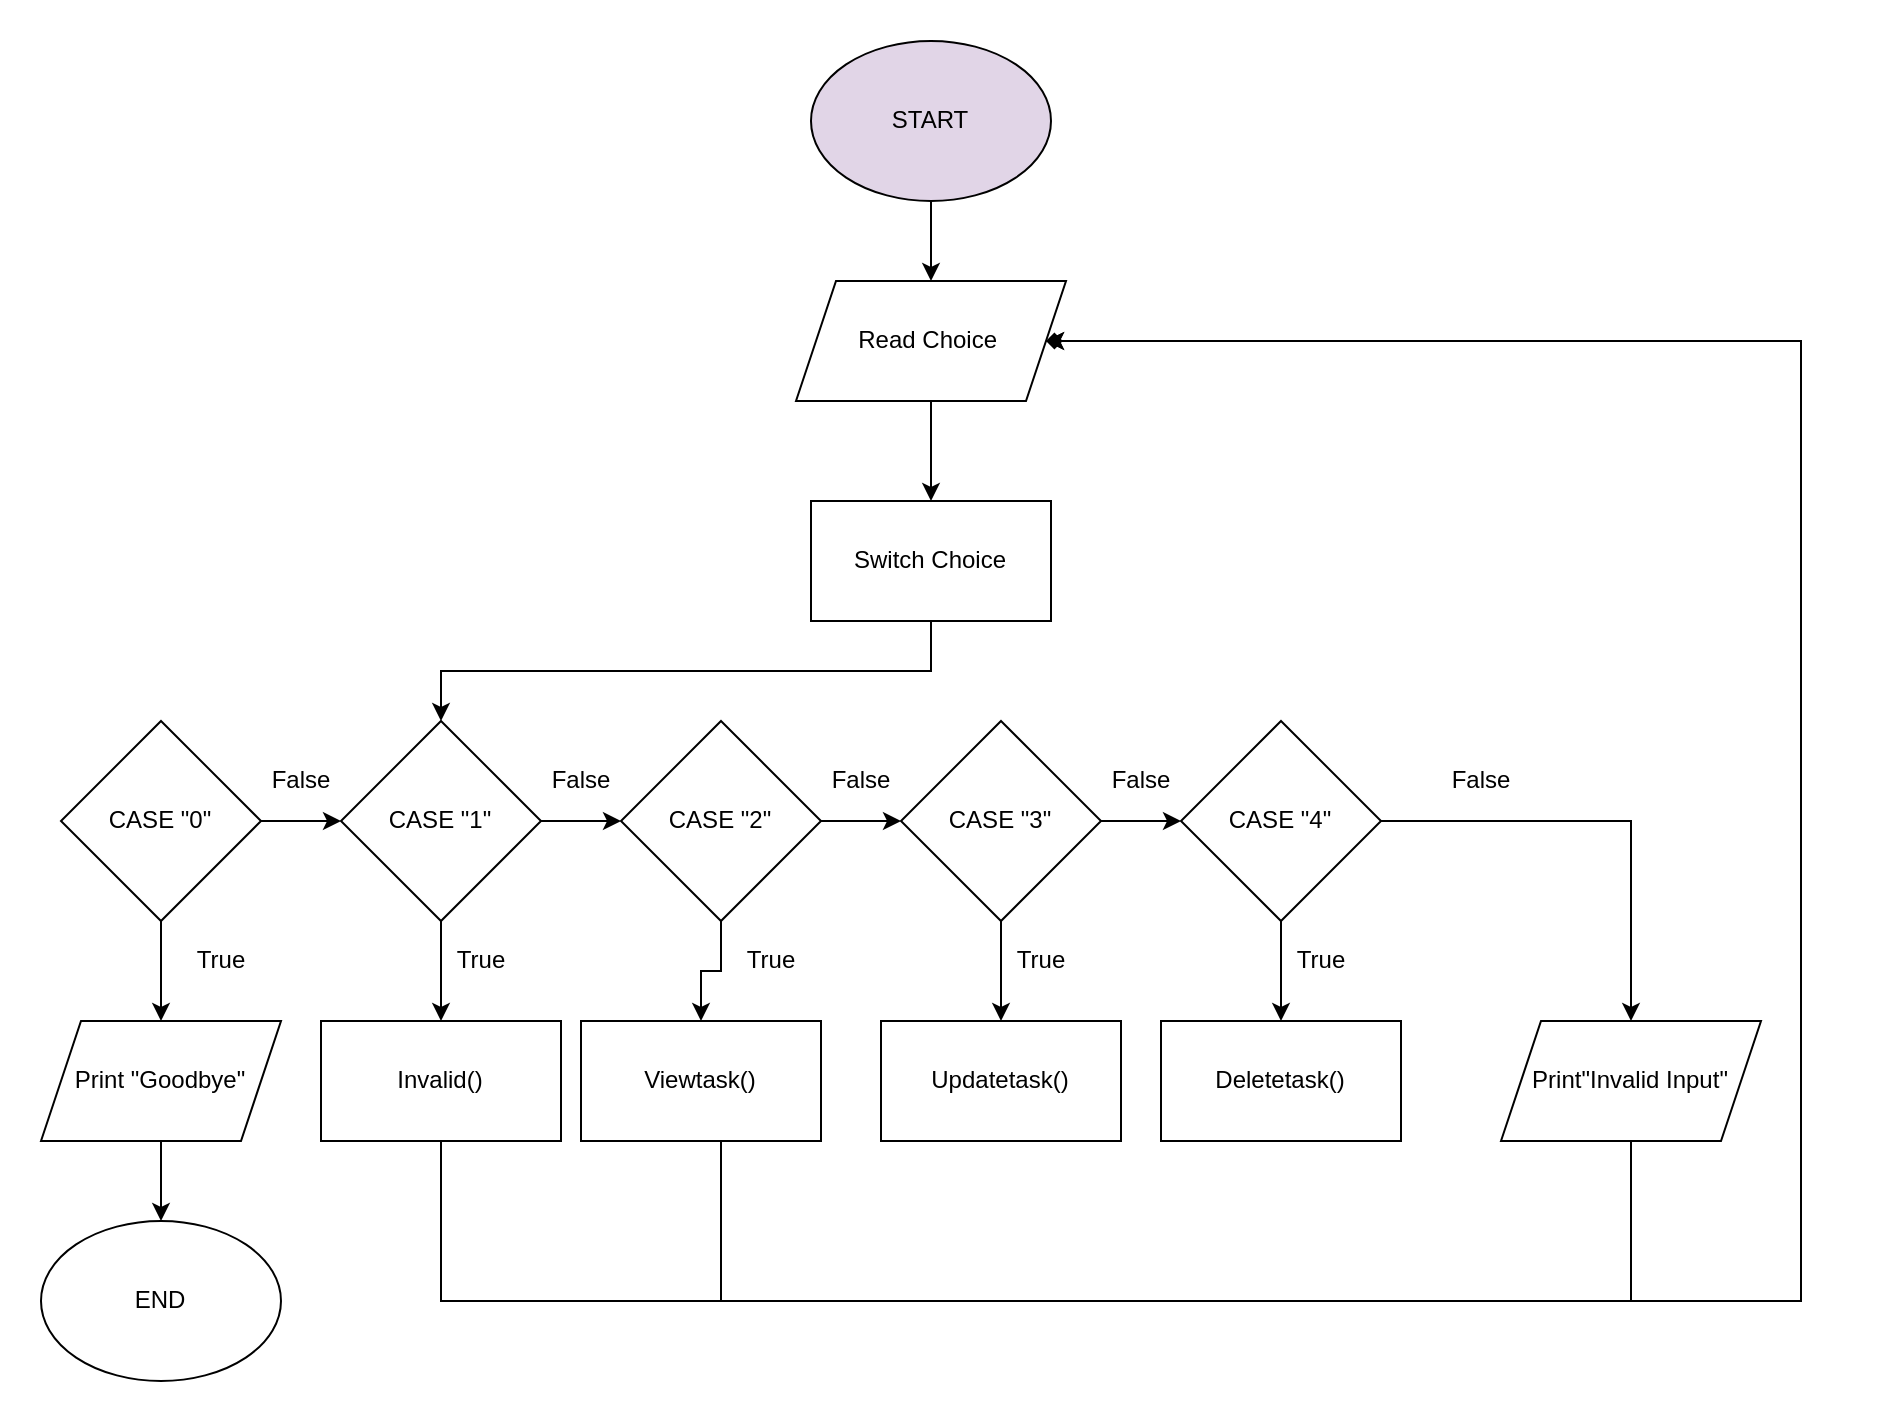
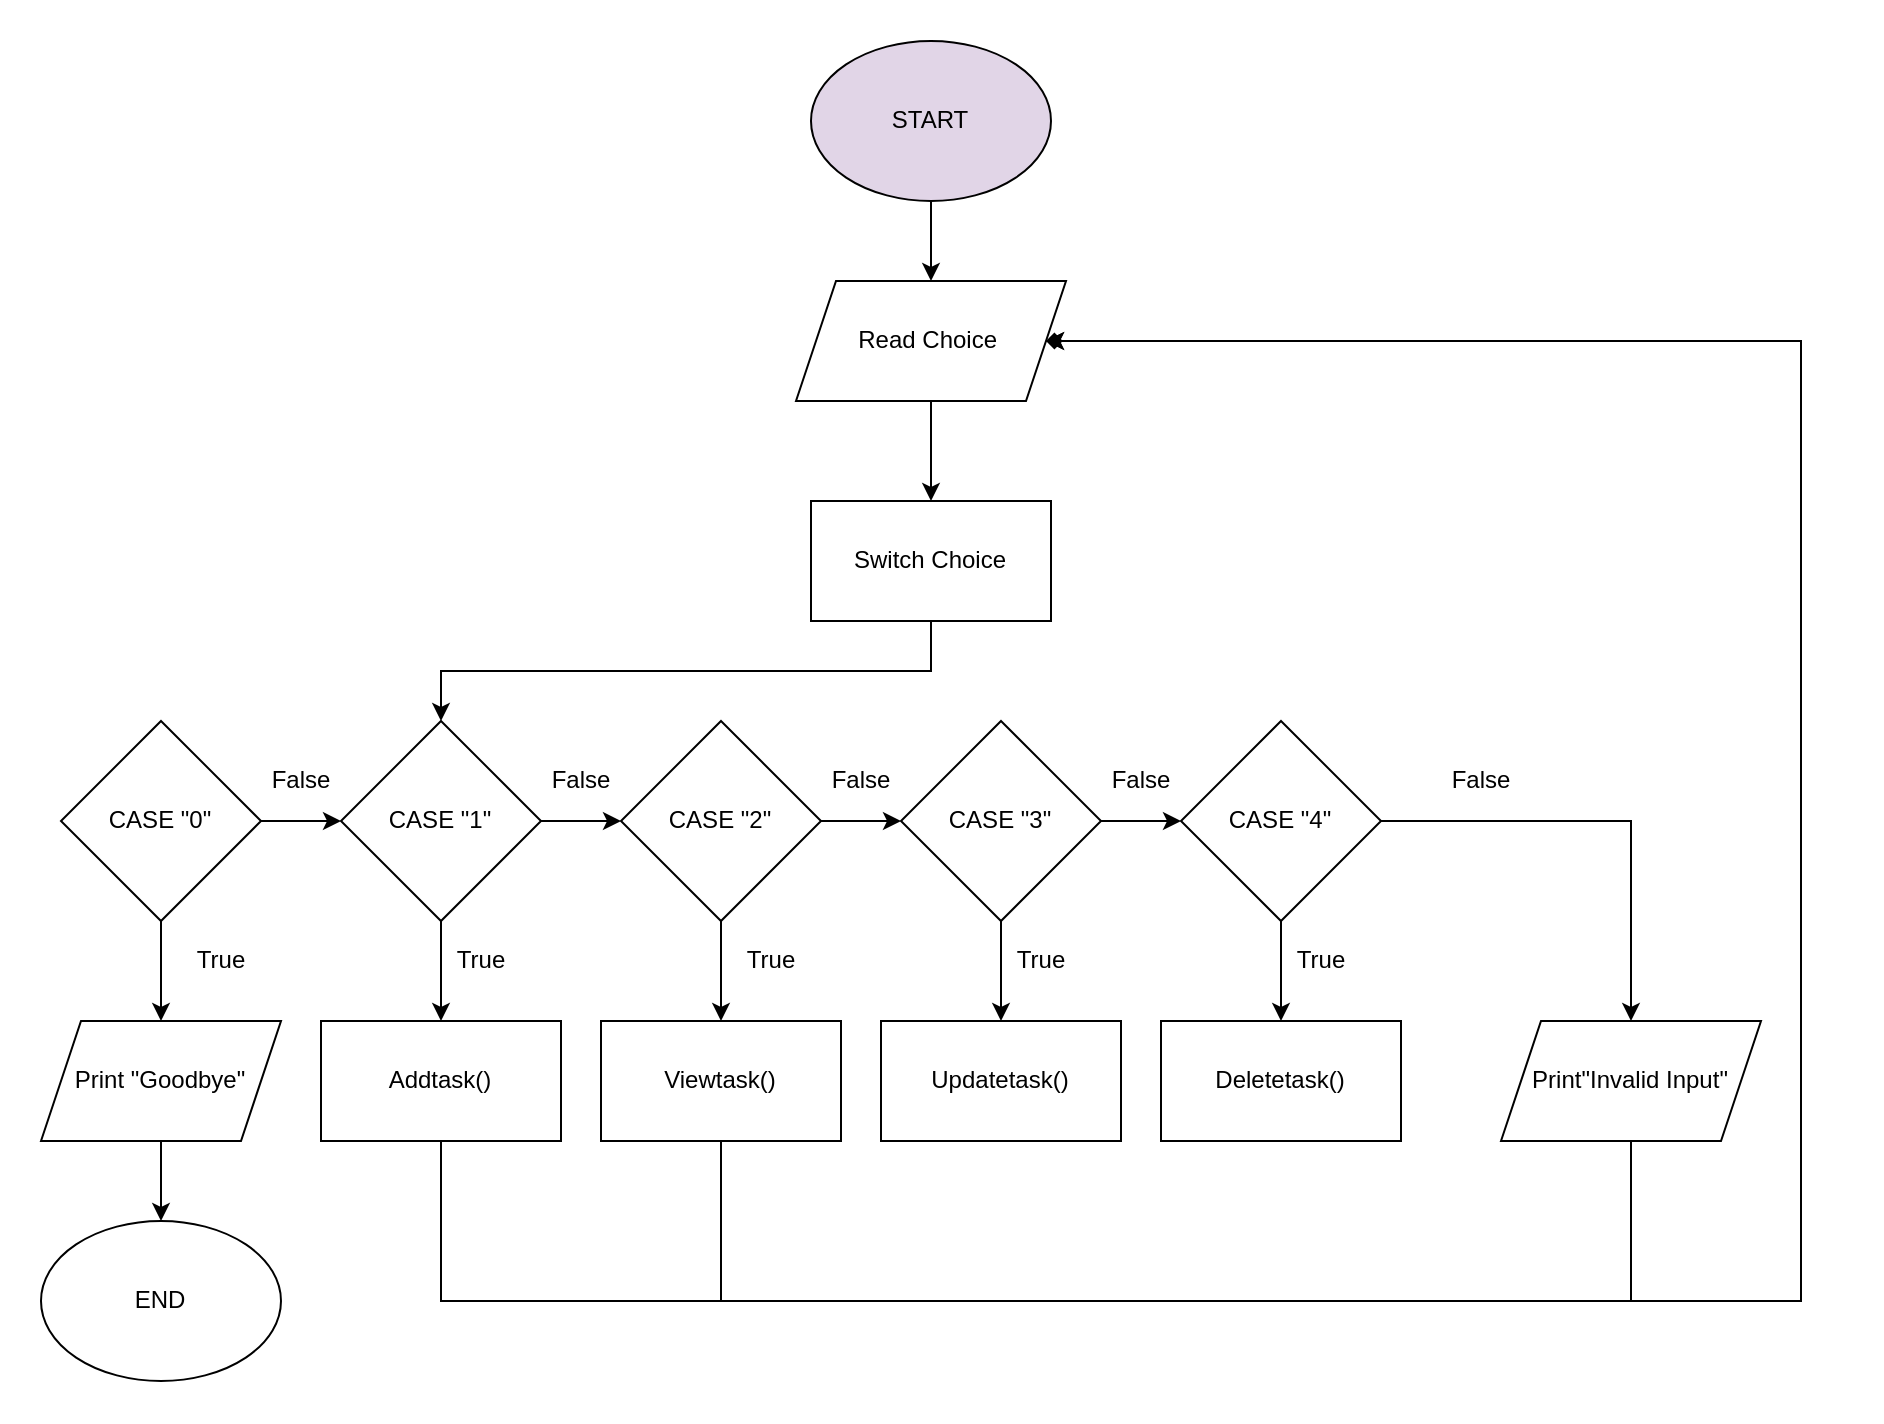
node "Invalid()": label "Invalid()" -> "Addtask()"
node "Viewtask()": moved (701, 1081) -> (721, 1081)
